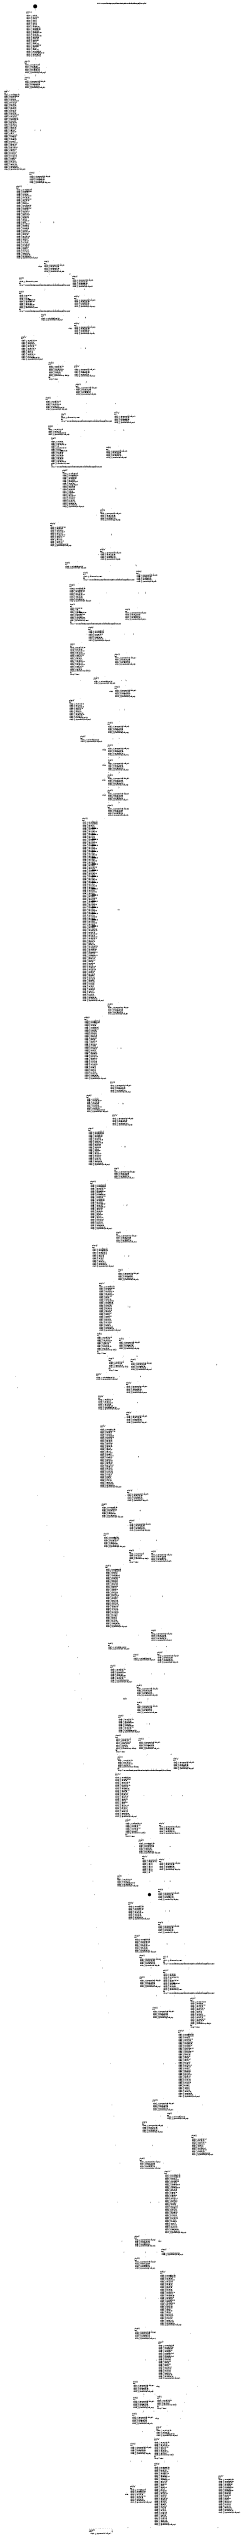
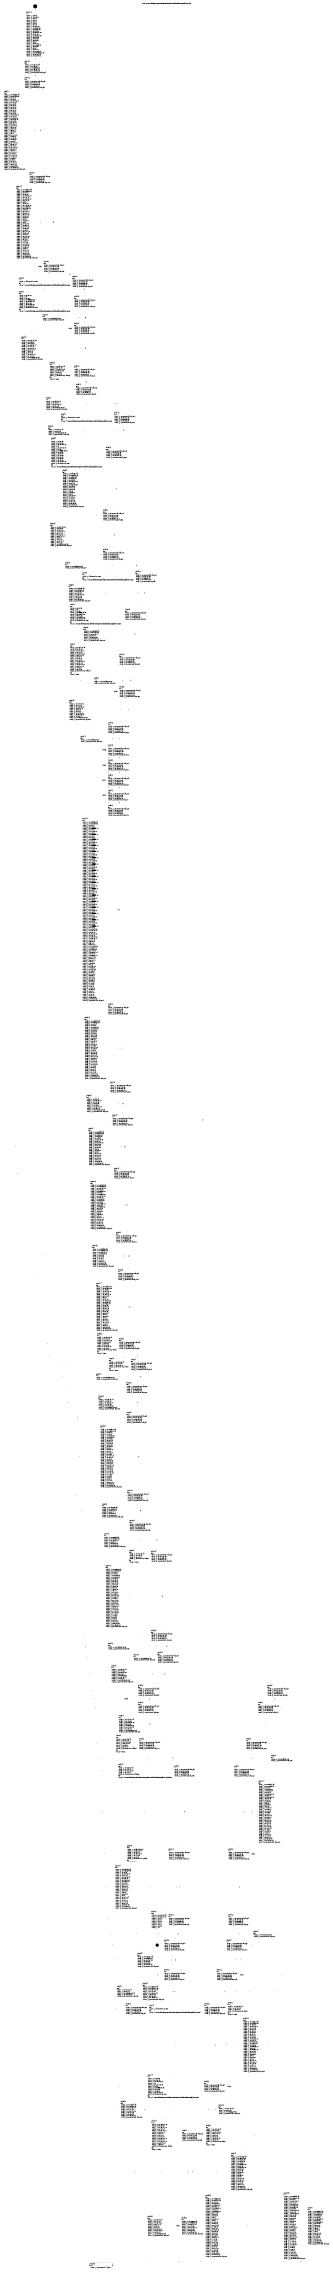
node "0x401e9c [28]": removed
